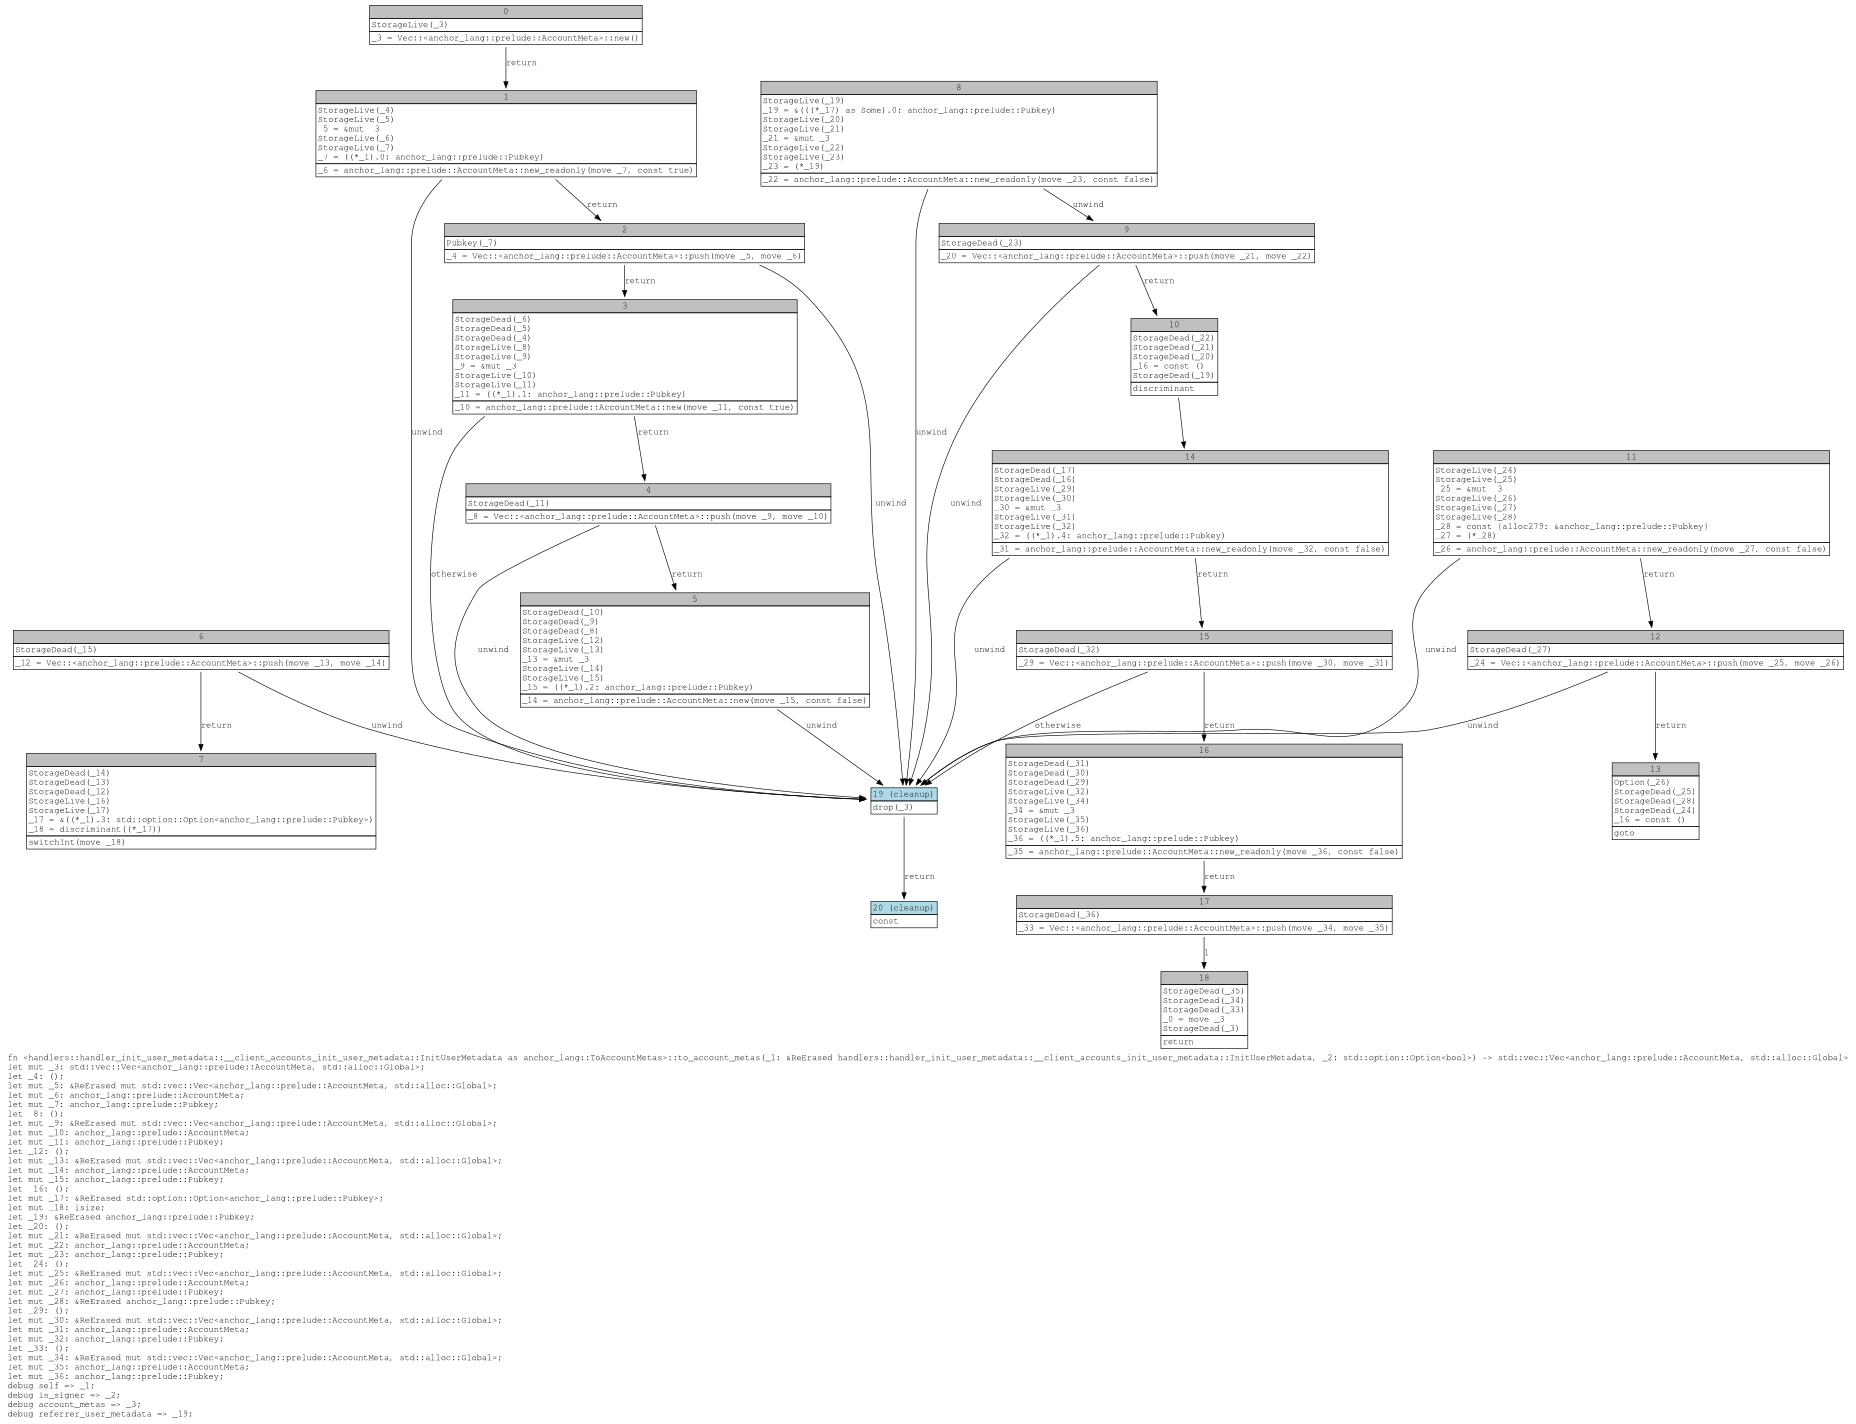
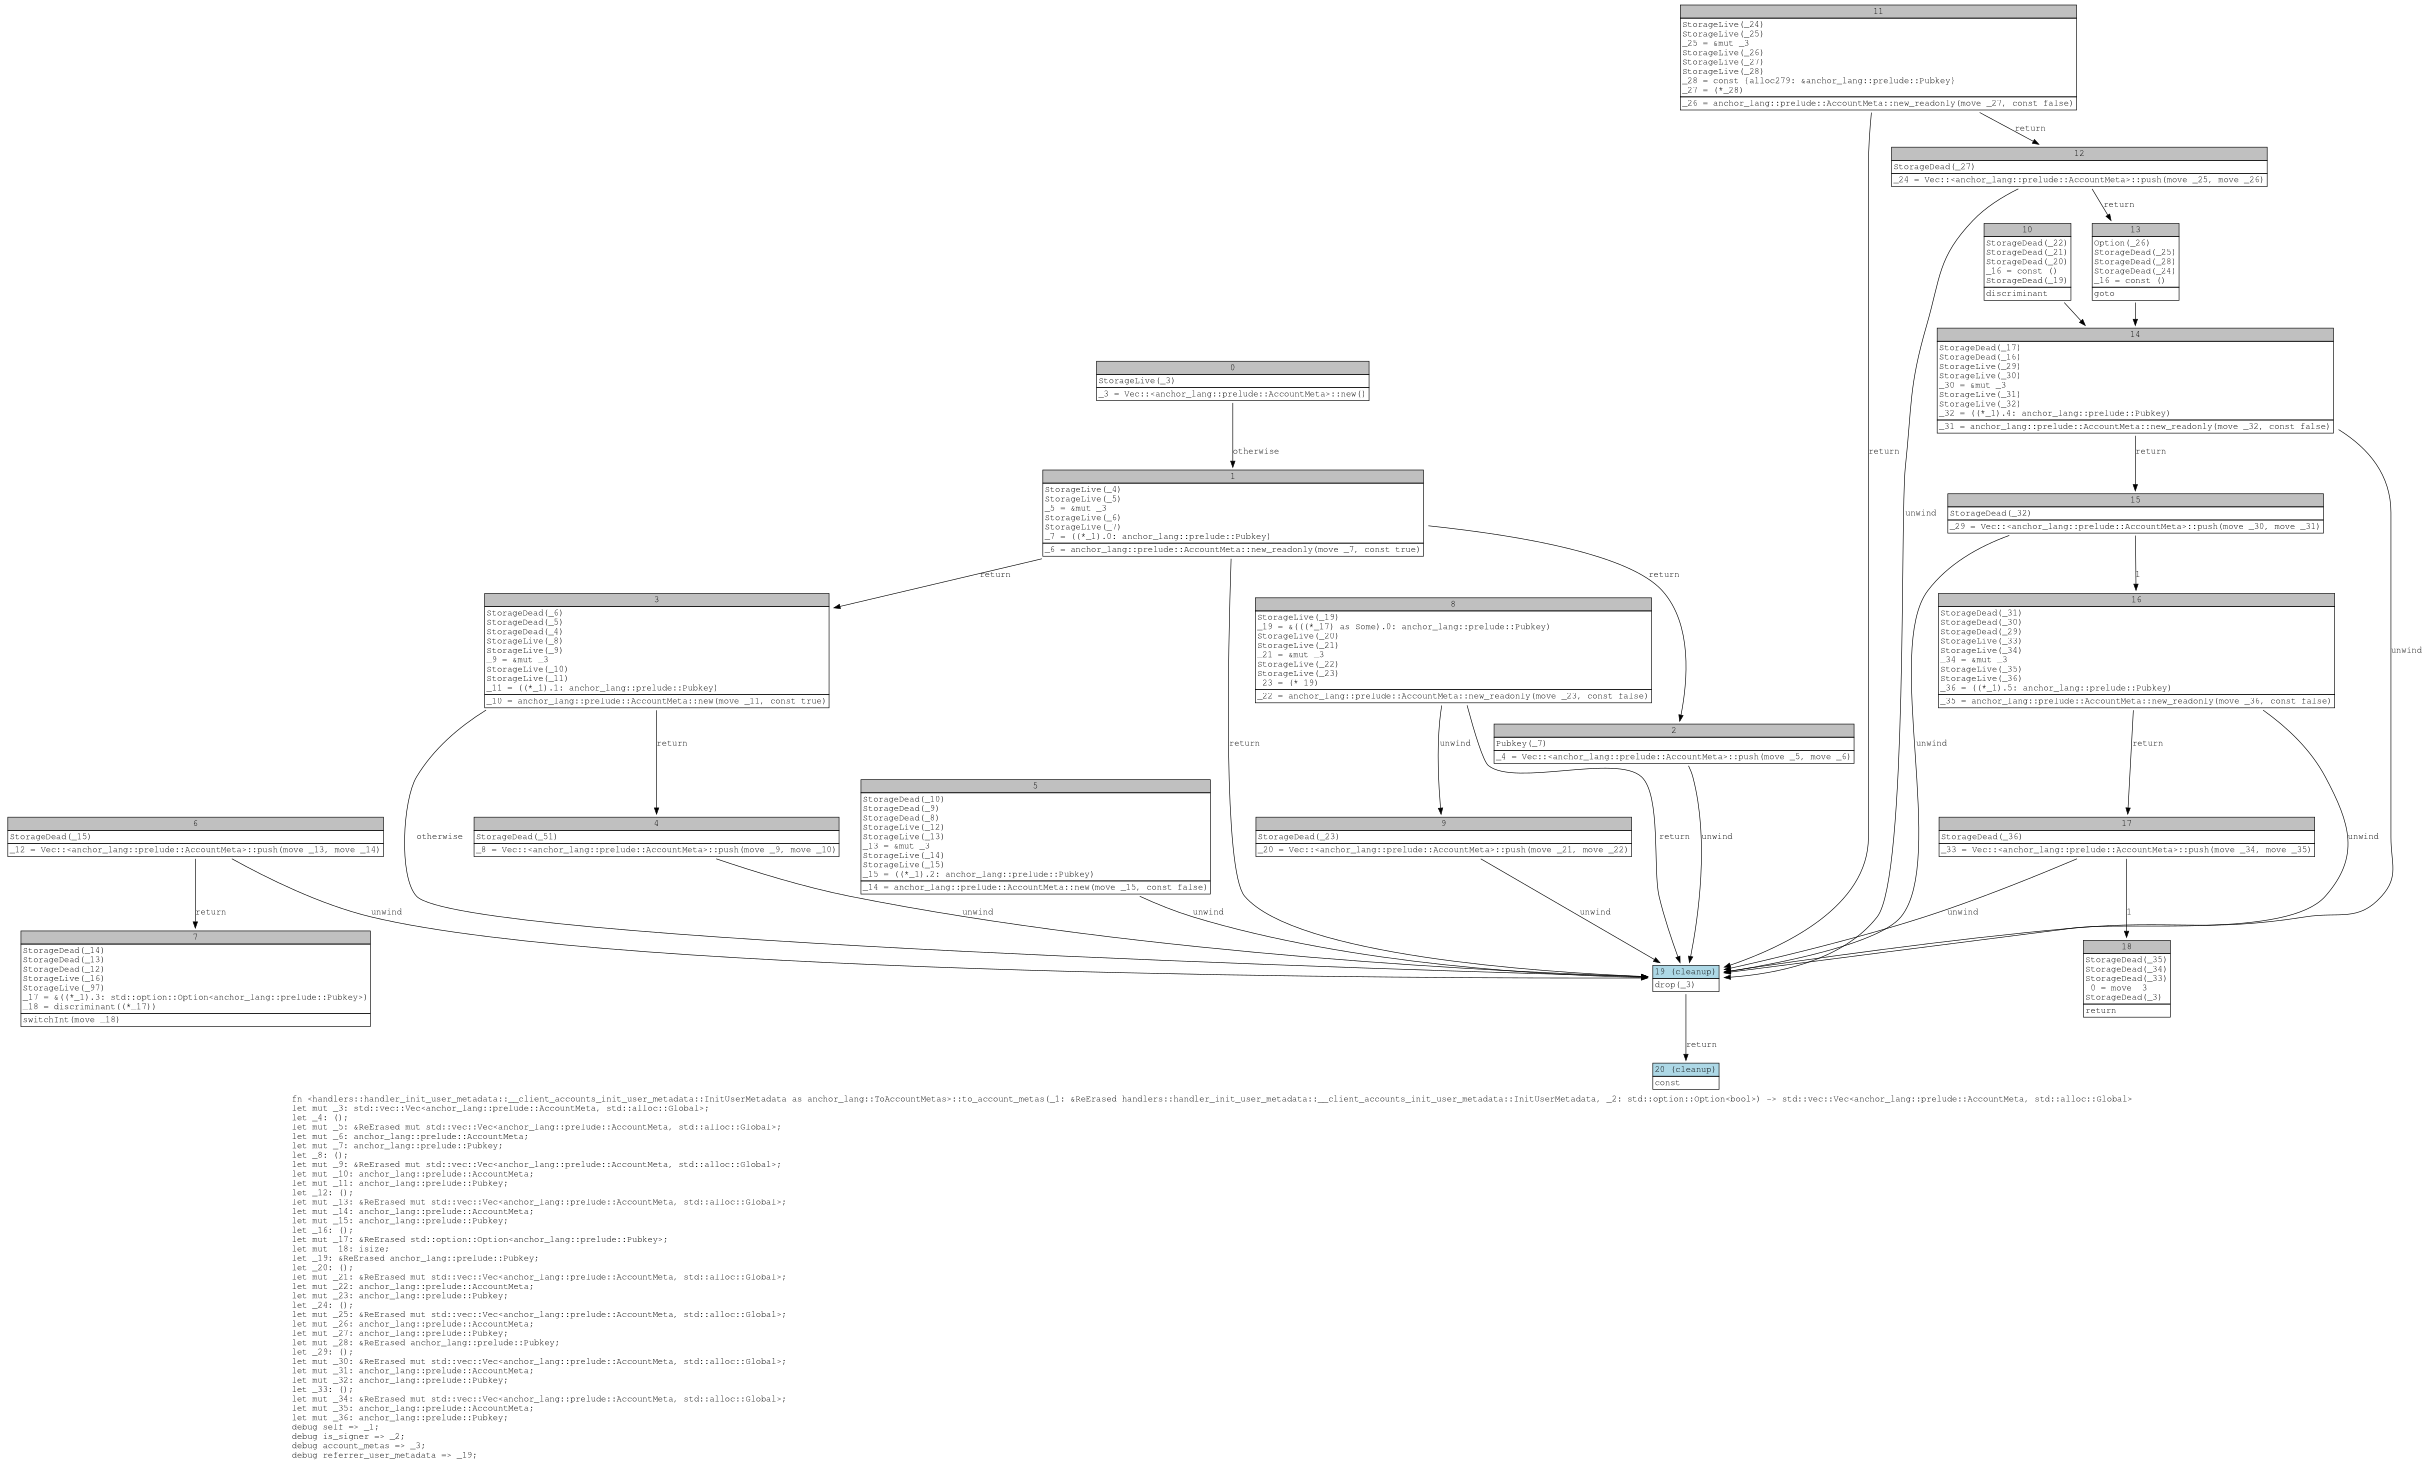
edge "0" -> "1": label "return" -> "otherwise"
edge "2" -> "3": now "1" -> "3"
edge "9" -> "10": removed, label "return"
edge "13" -> "14": added
edge "1" -> "19 (cleanup)": label "unwind" -> "return"
edge "8" -> "19 (cleanup)": label "unwind" -> "return"
node "4": text "StorageDead(_11)" -> "StorageDead(_51)"
edge "4" -> "5": removed, label "return"
edge "11" -> "19 (cleanup)": label "unwind" -> "return"
edge "15" -> "19 (cleanup)": label "otherwise" -> "unwind"
edge "15" -> "16": label "return" -> "1"
node "16": text "StorageLive(_32)" -> "StorageLive(_33)"
node "7": text "StorageLive(_17)" -> "StorageLive(_97)"
edge "16" -> "19 (cleanup)": added, label "unwind"
edge "17" -> "19 (cleanup)": added, label "unwind"
